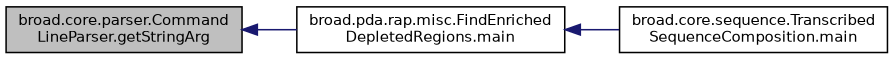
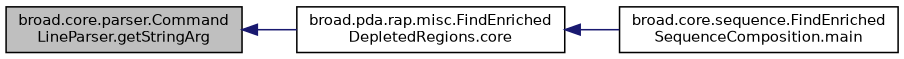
node "broad.pda.rap.misc.FindEnriched DepletedRegions.main": label "broad.pda.rap.misc.FindEnriched DepletedRegions.main" -> "broad.pda.rap.misc.FindEnriched DepletedRegions.core"
node "broad.core.sequence.Transcribed SequenceComposition.main": label "broad.core.sequence.Transcribed SequenceComposition.main" -> "broad.core.sequence.FindEnriched SequenceComposition.main"
